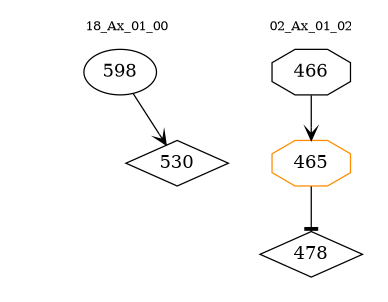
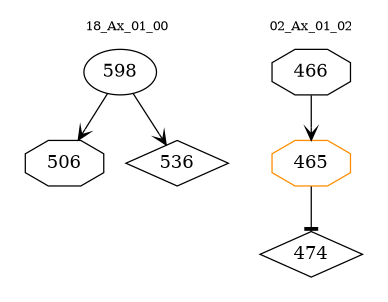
node "506": added
node "530": label "530" -> "536"
node "478": label "478" -> "474"
